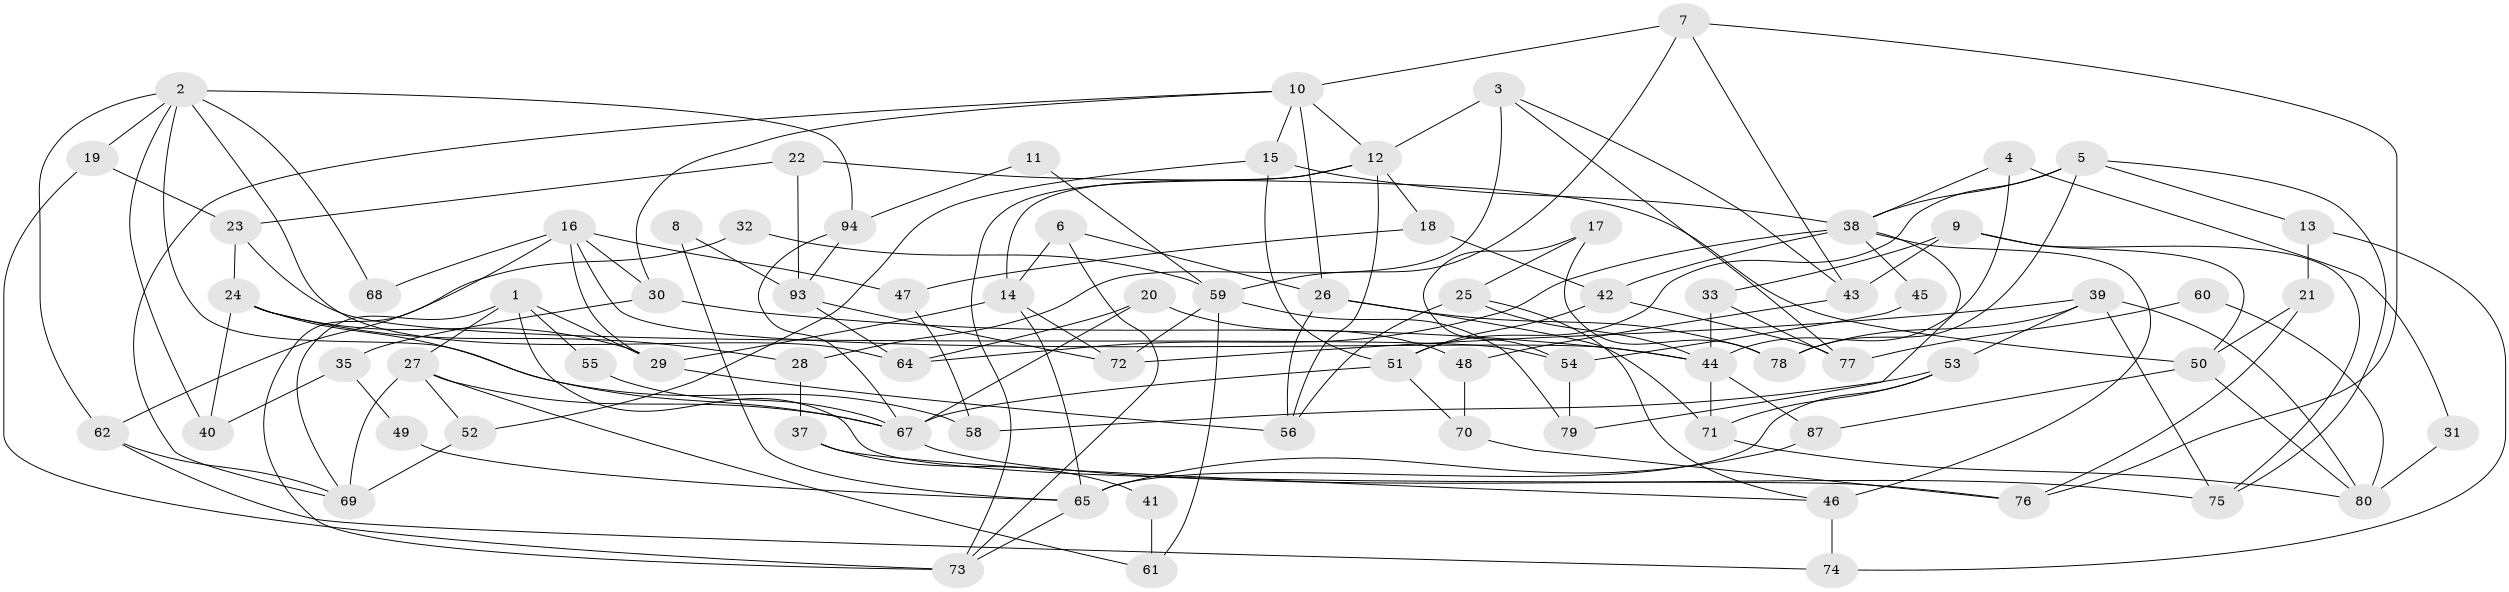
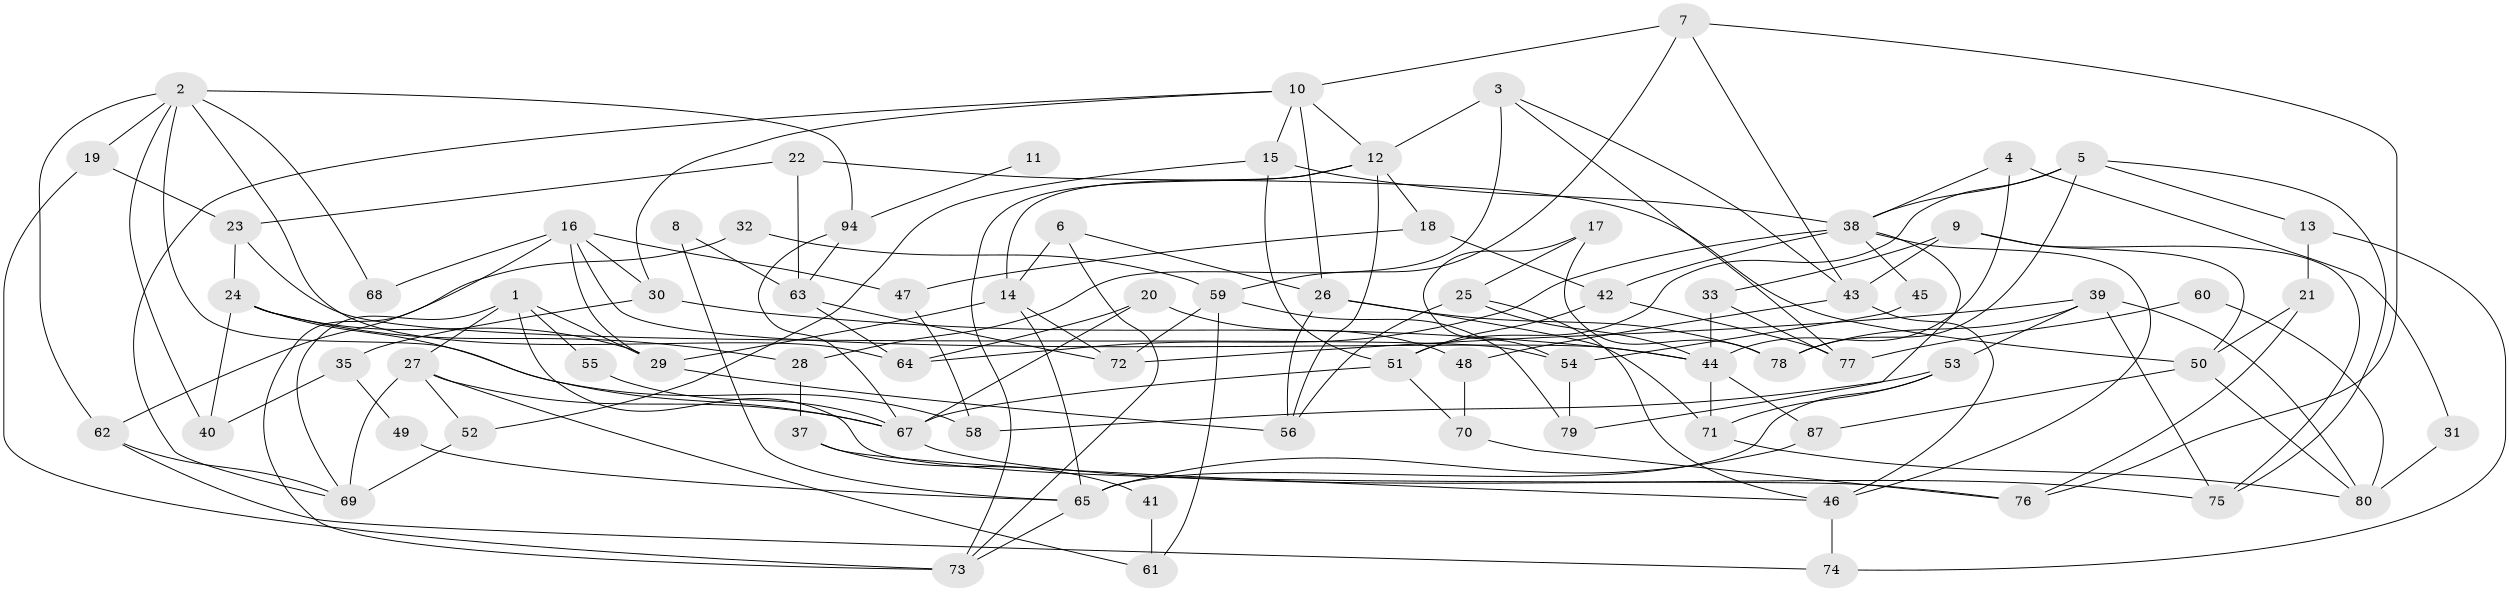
edge "11" -- "59": removed
node "93": label "93" -> "63"
edge "43" -- "46": added
